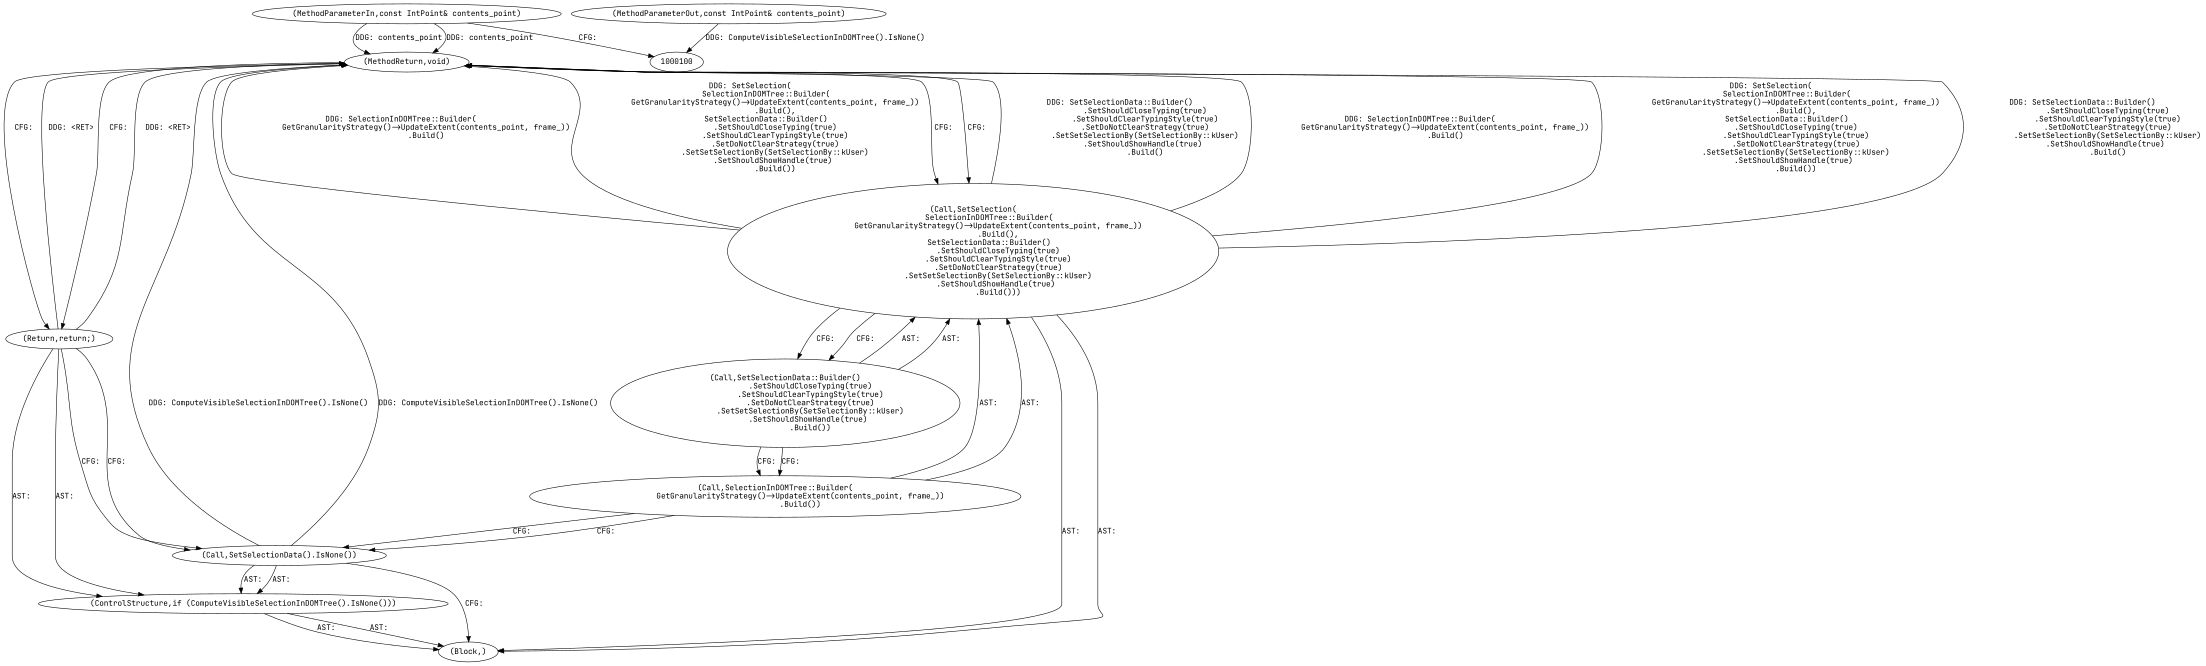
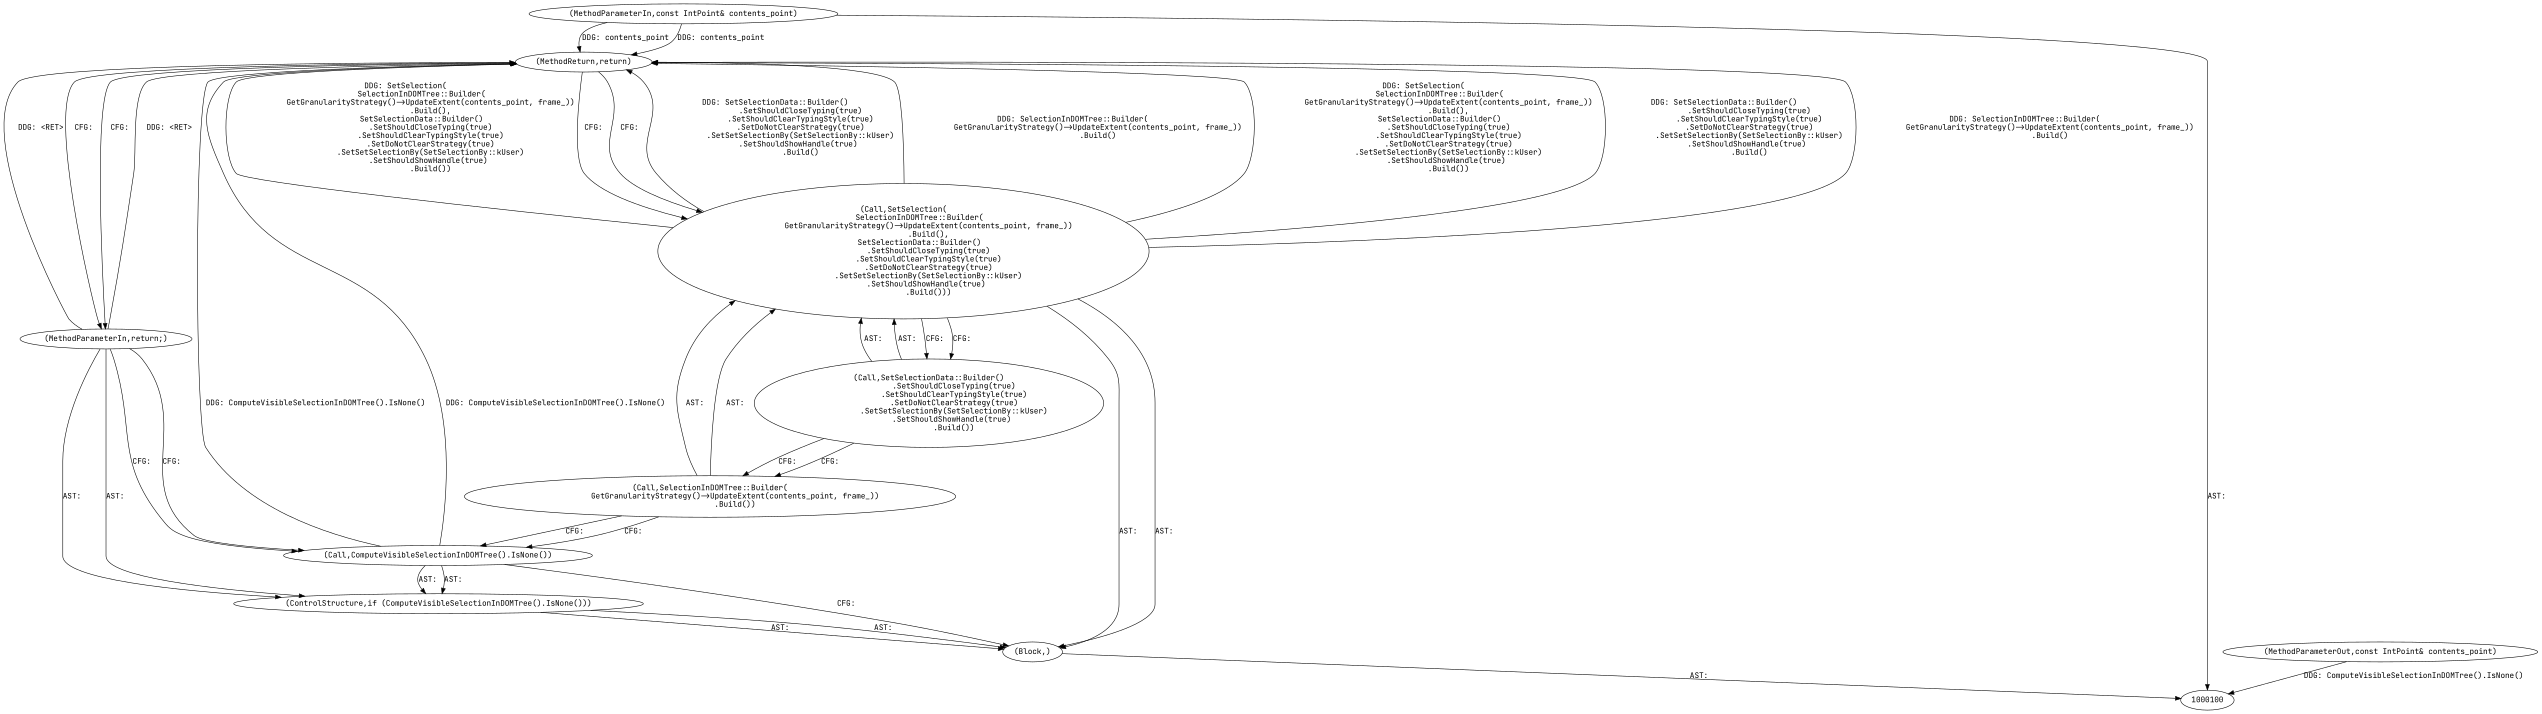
edge "(MethodParameterIn,const IntPoint& contents_point)" -> "1000100": label "CFG: " -> "AST: "
node "(MethodReturn,void)": label "(MethodReturn,void)" -> "(MethodReturn,return)"
node "(Return,return;)": label "(Return,return;)" -> "(MethodParameterIn,return;)"
node "(Call,SetSelectionData().IsNone())": label "(Call,SetSelectionData().IsNone())" -> "(Call,ComputeVisibleSelectionInDOMTree().IsNone())"
edge "(Block,)" -> "1000100": added, label "AST:"
